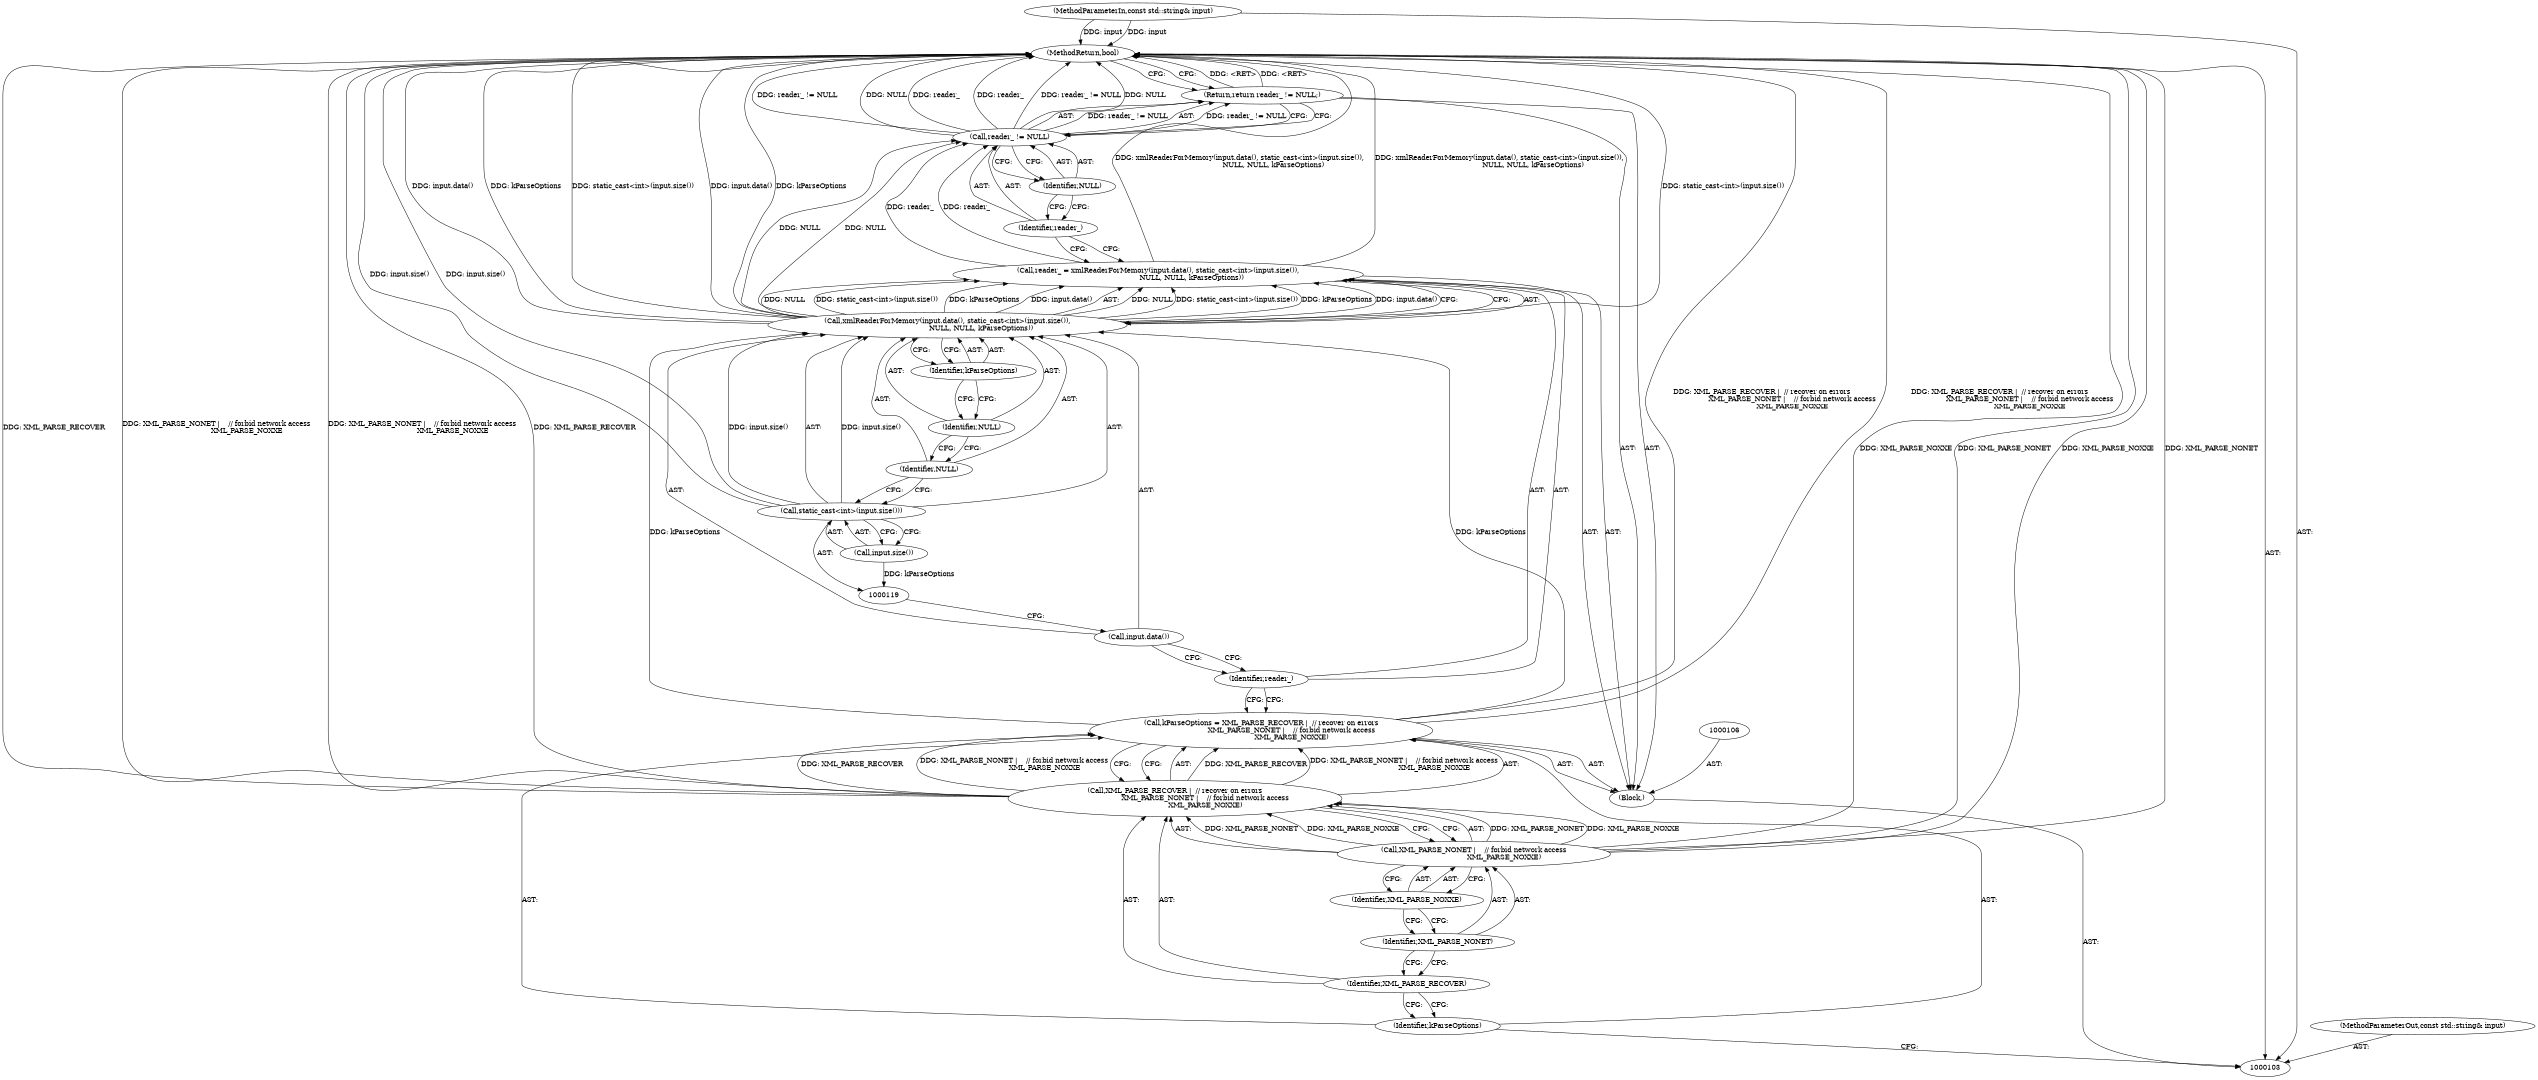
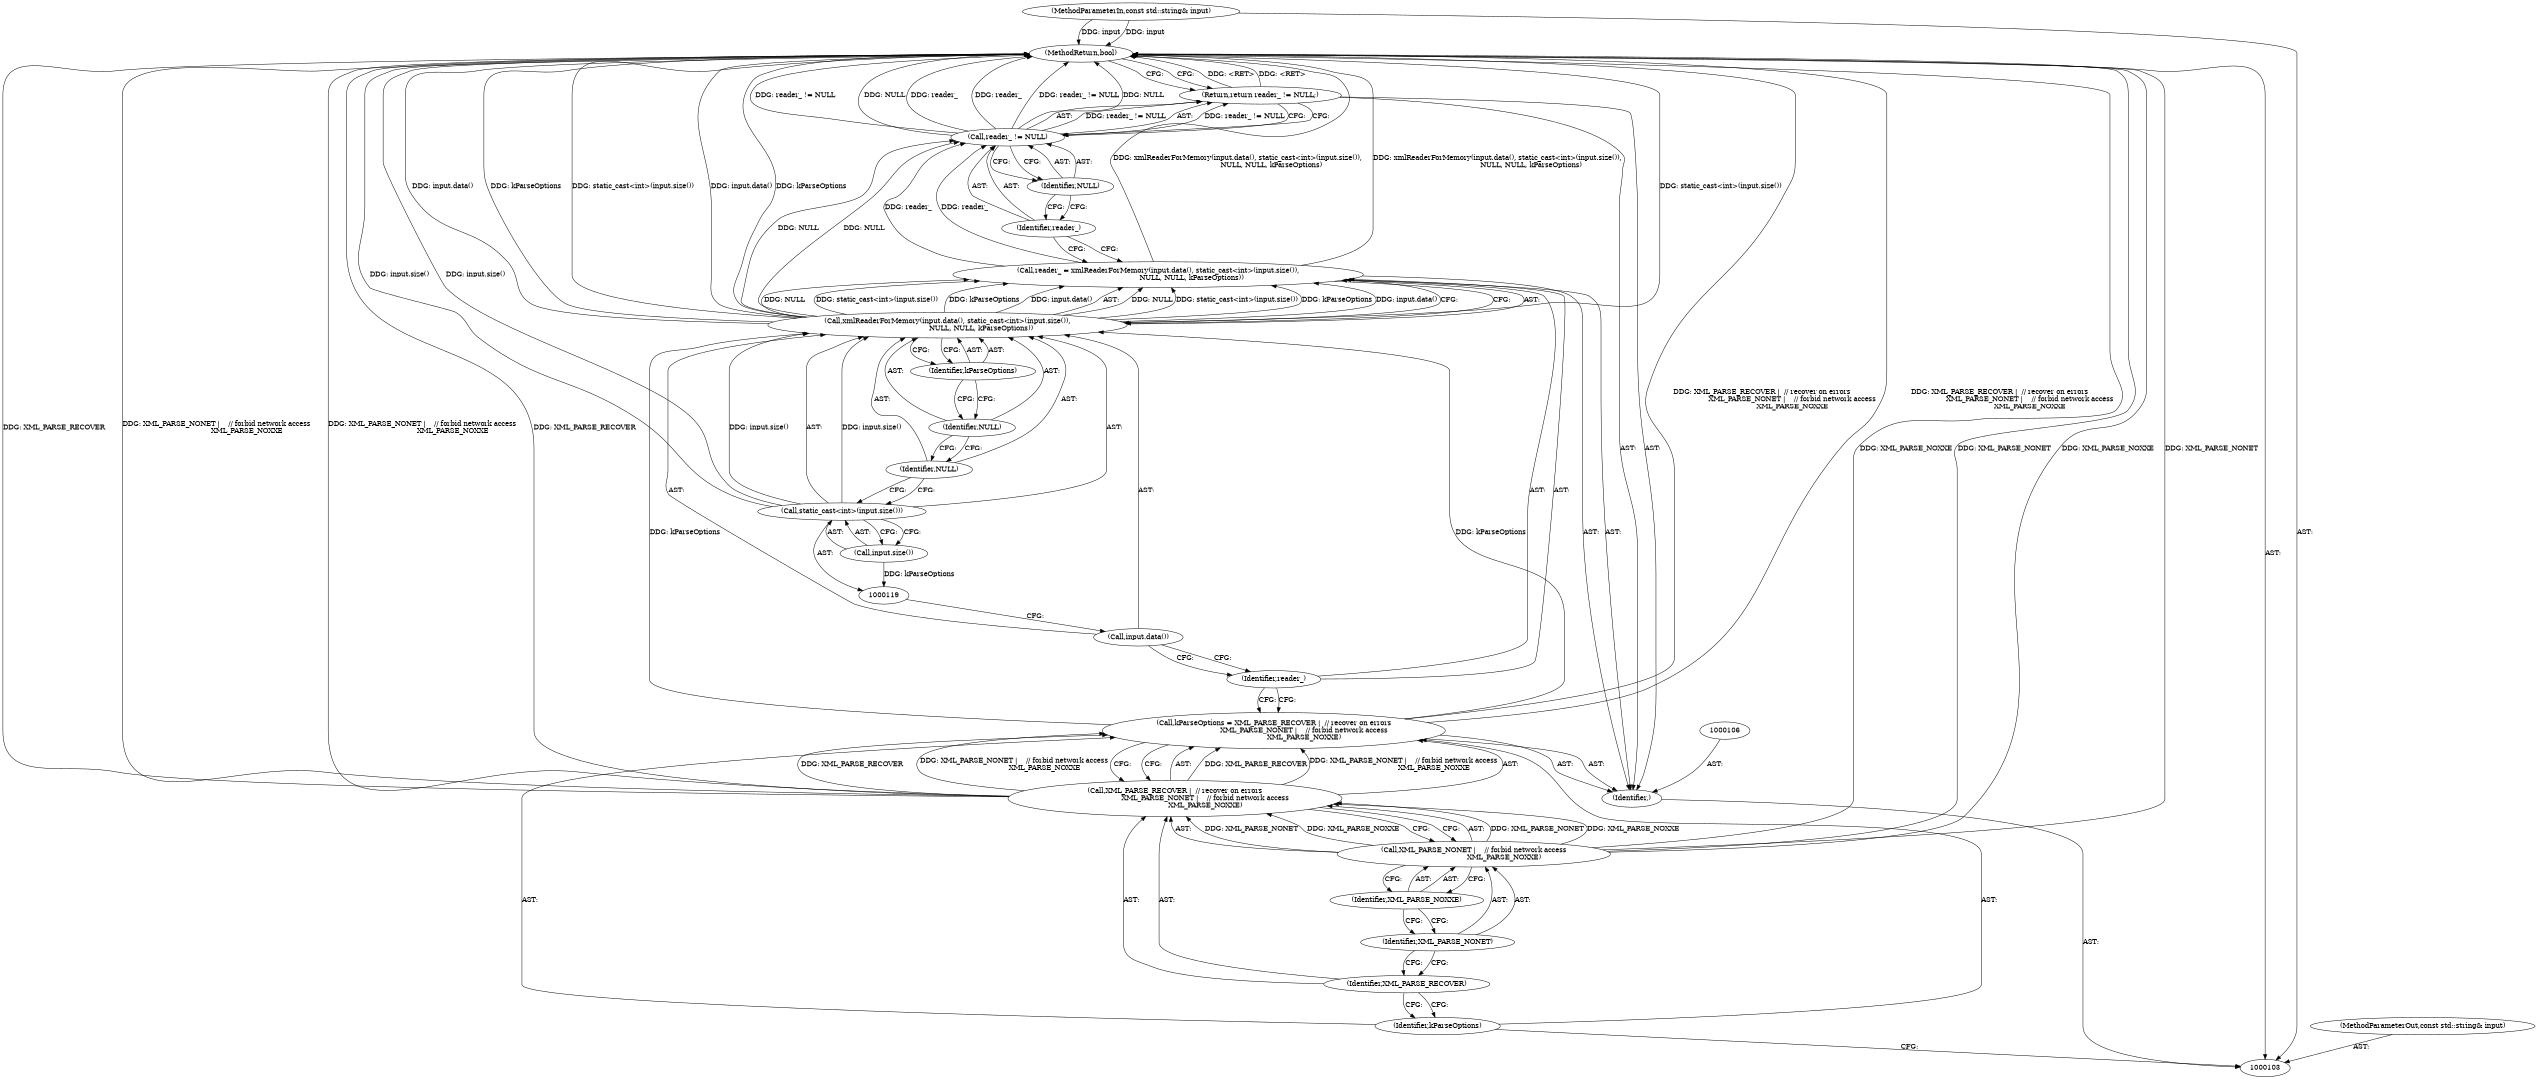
node "(Block,)": label "(Block,)" -> "(Identifier,)"
